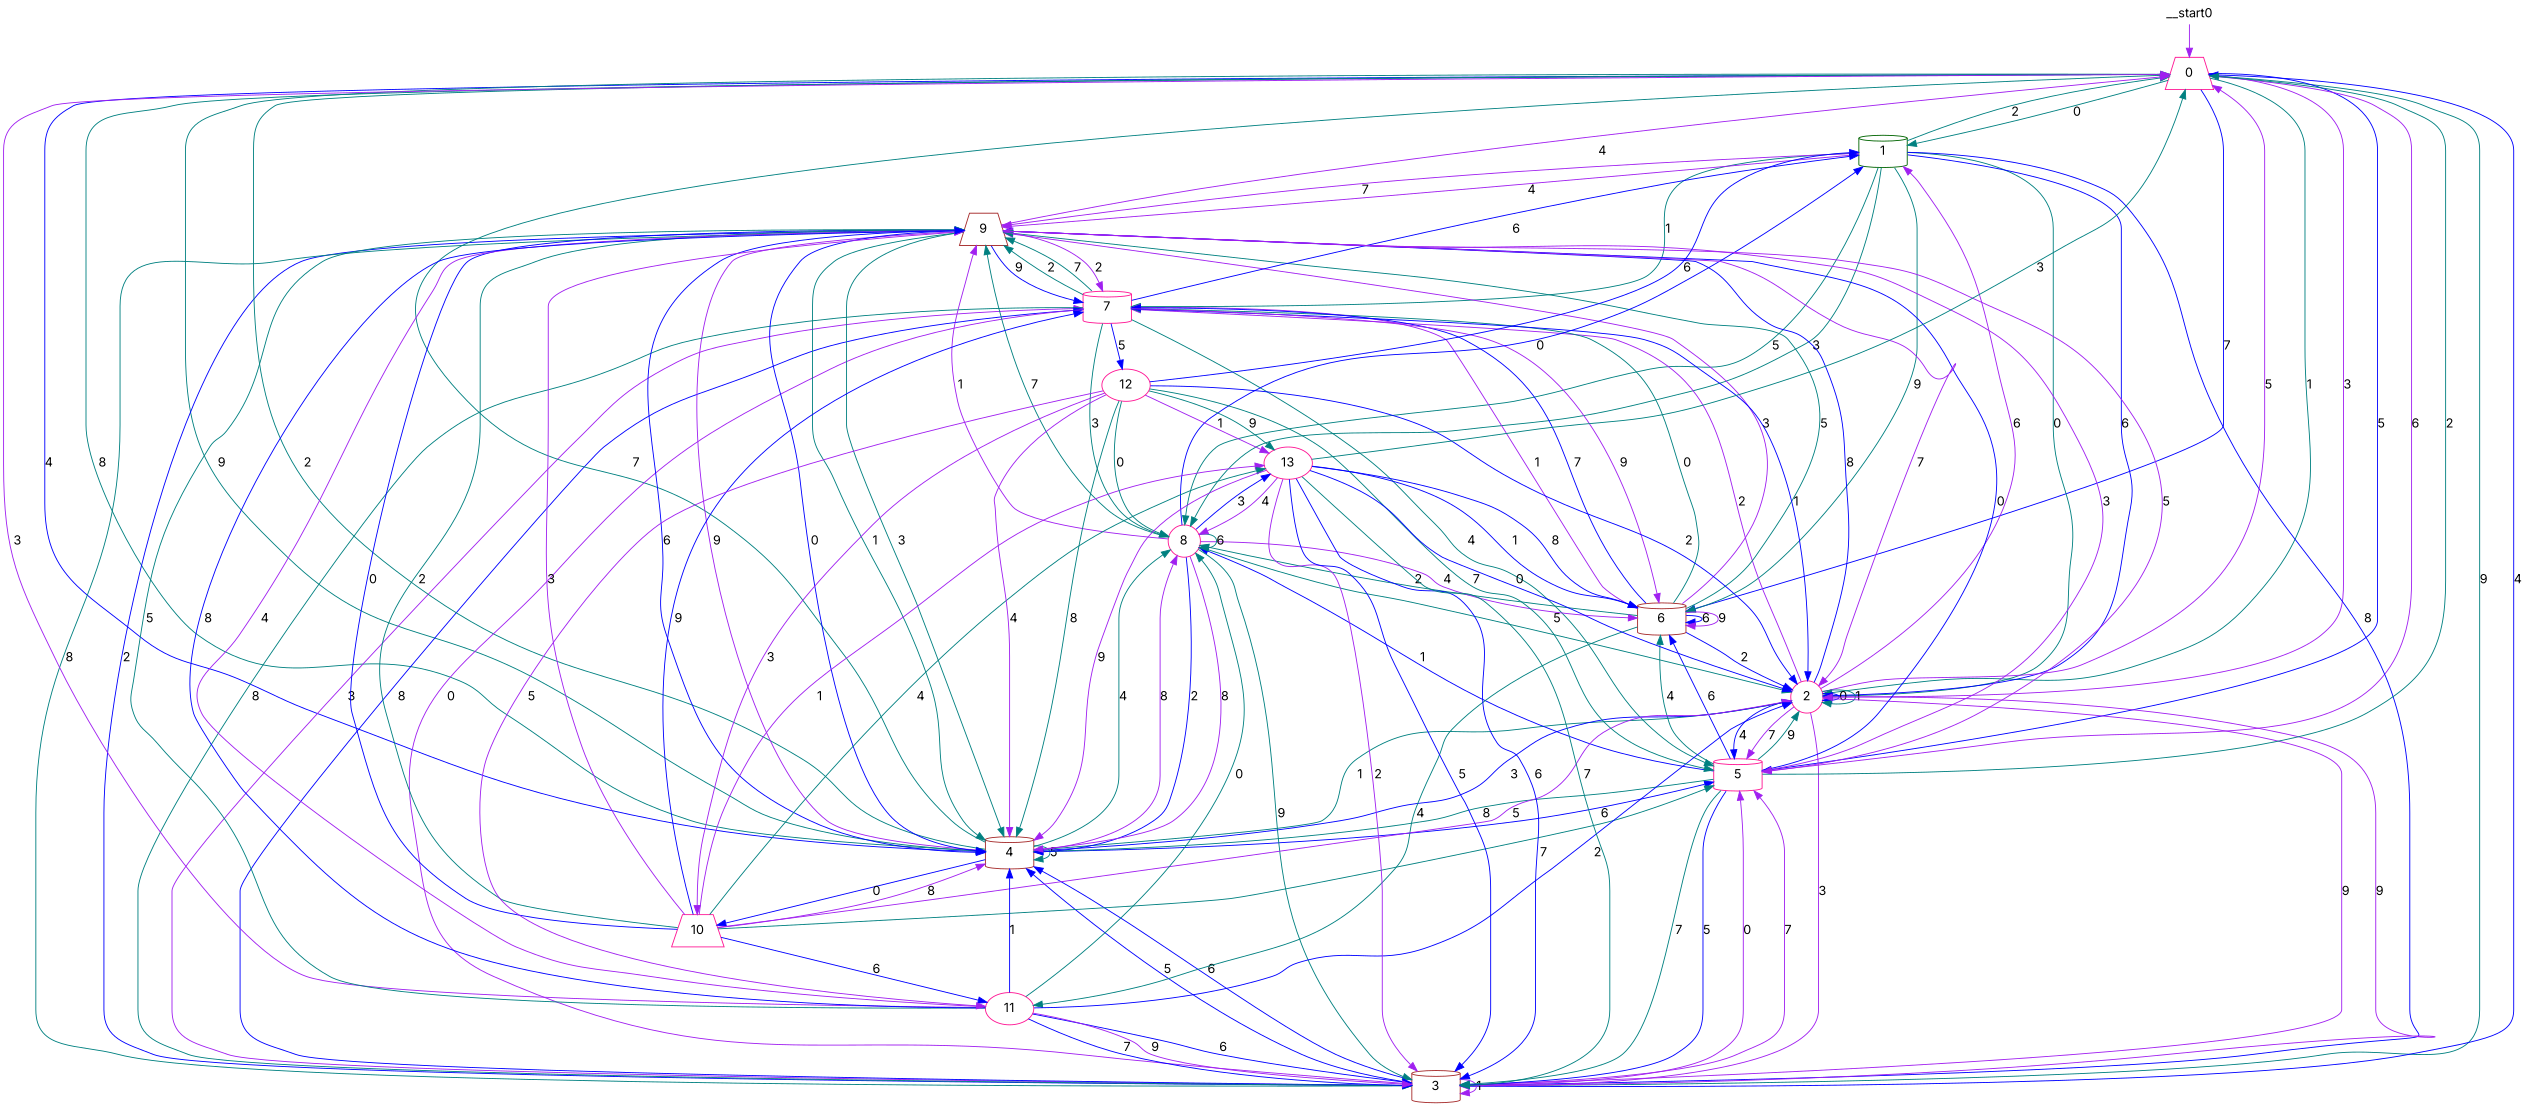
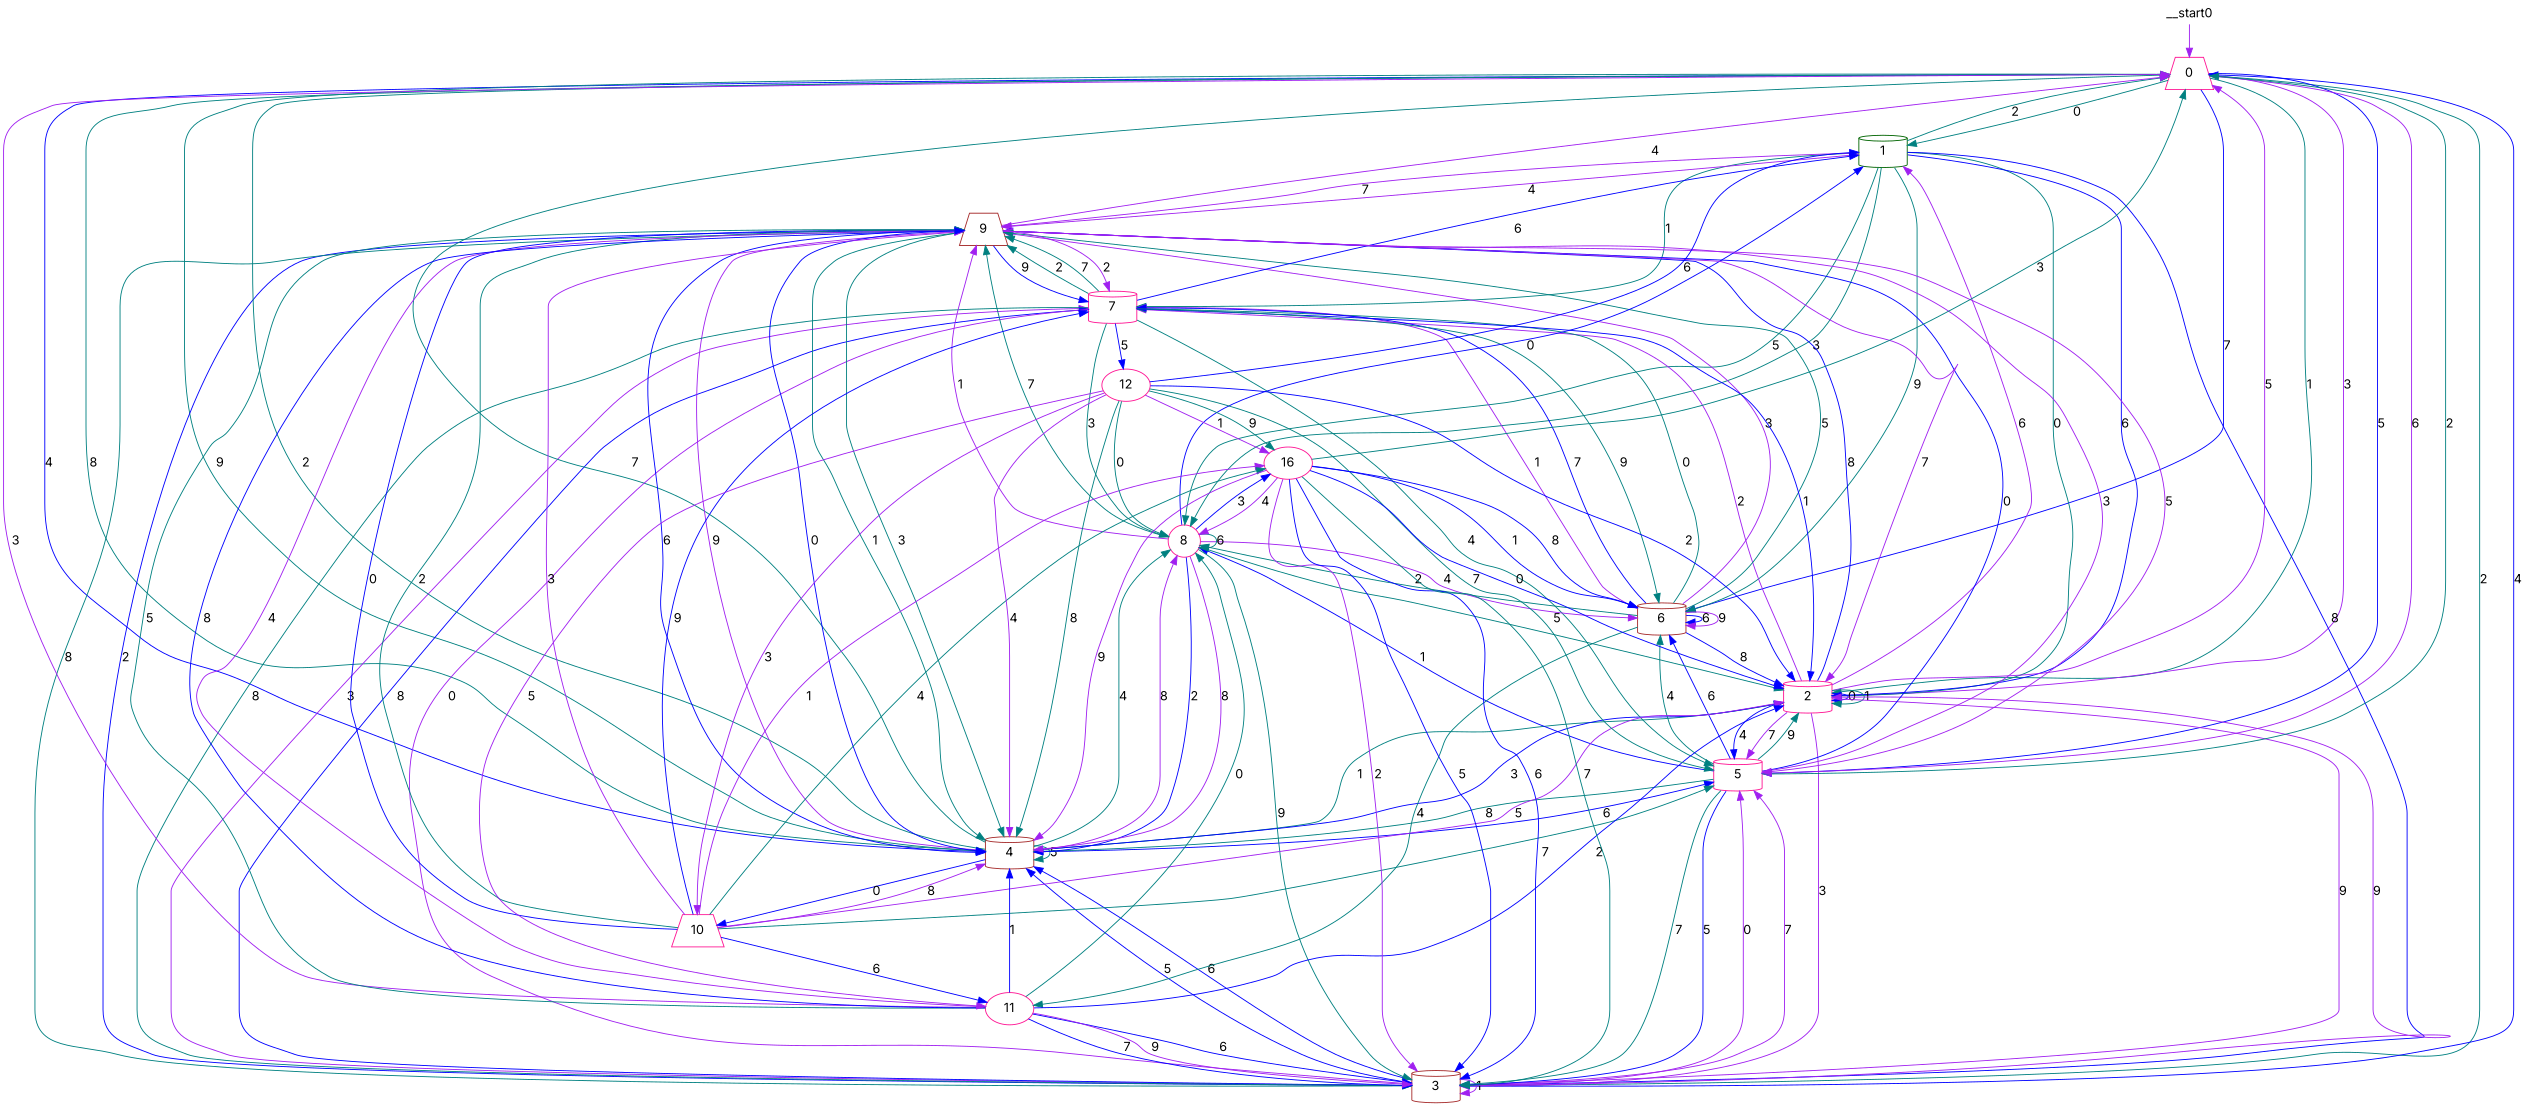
edge "7" -> "6": color purple -> teal
node "13": label "13" -> "16"
edge "0" -> "3": label "9" -> "2"
edge "6" -> "2": label "2" -> "8"
node "2": shape circle -> cylinder
